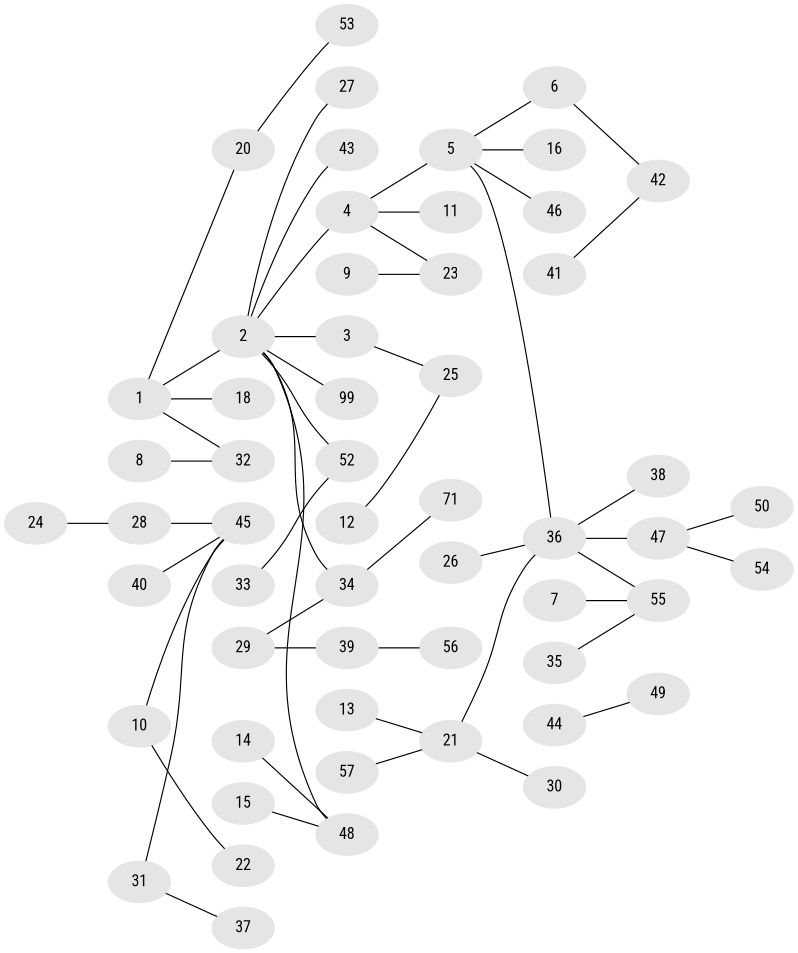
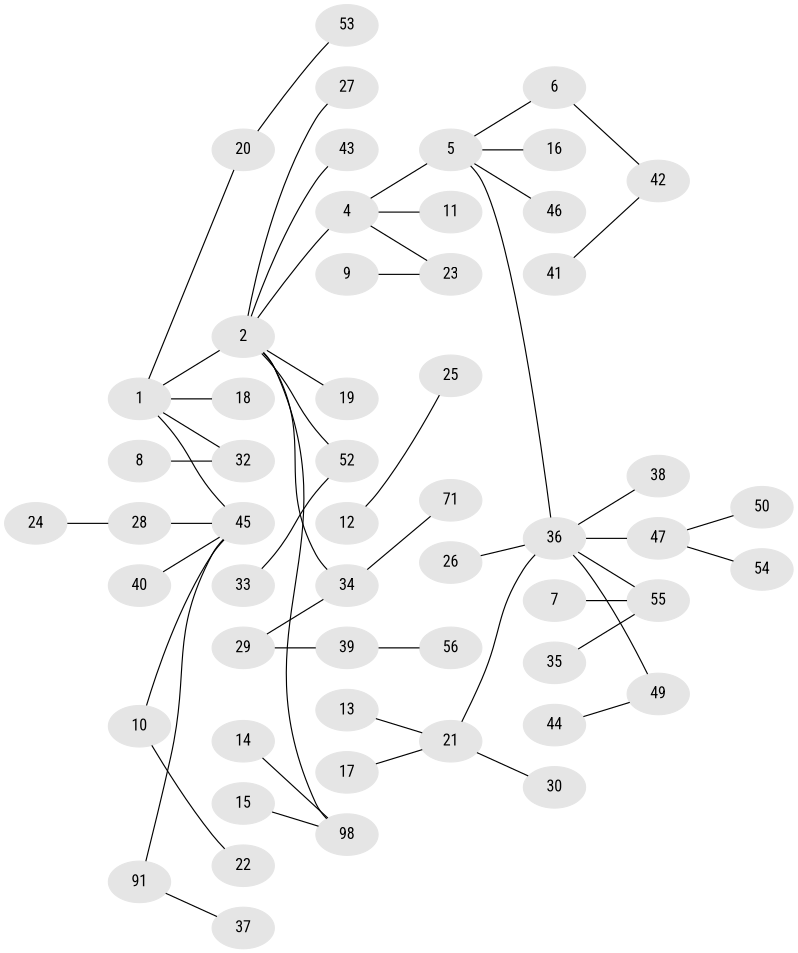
node "3": removed
node "99": label "99" -> "19"
edge "1" -- "45": added
edge "36" -- "49": added
node "57": label "57" -> "17"
node "48": label "48" -> "98"
node "31": label "31" -> "91"
